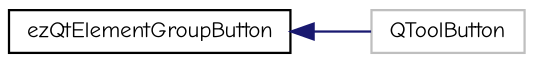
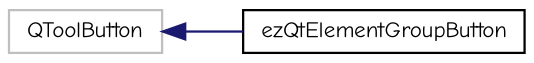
edge "QToolButton" -> "ezQtElementGroupButton": reversed
